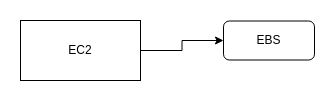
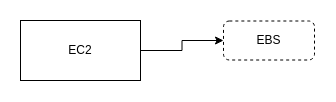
node "EBS": style solid -> dashed
